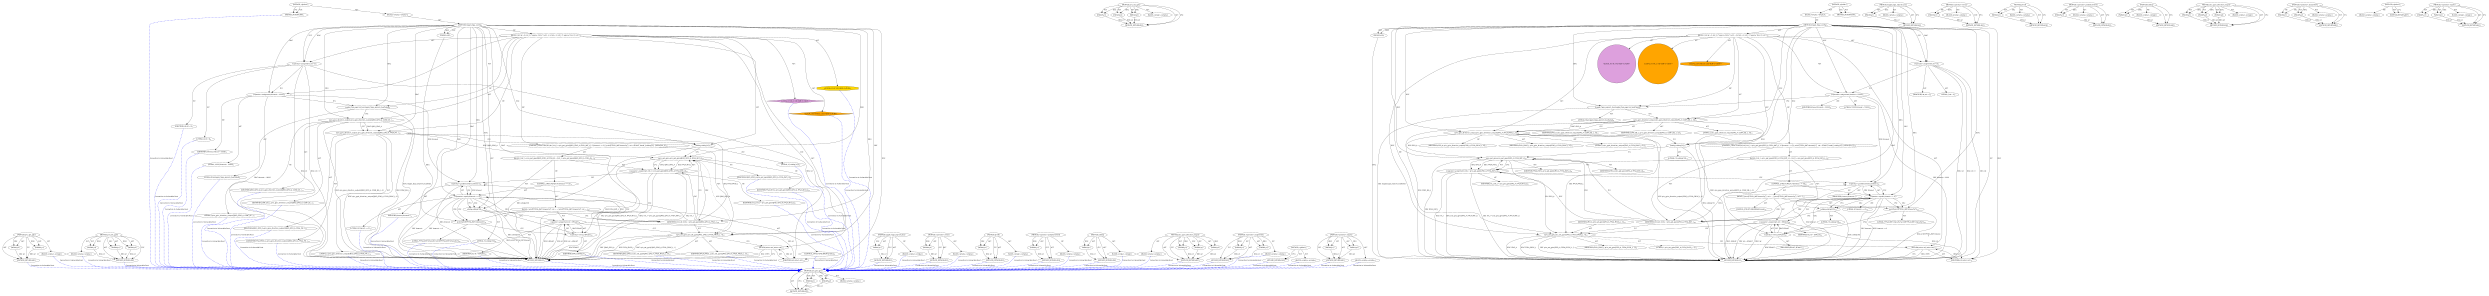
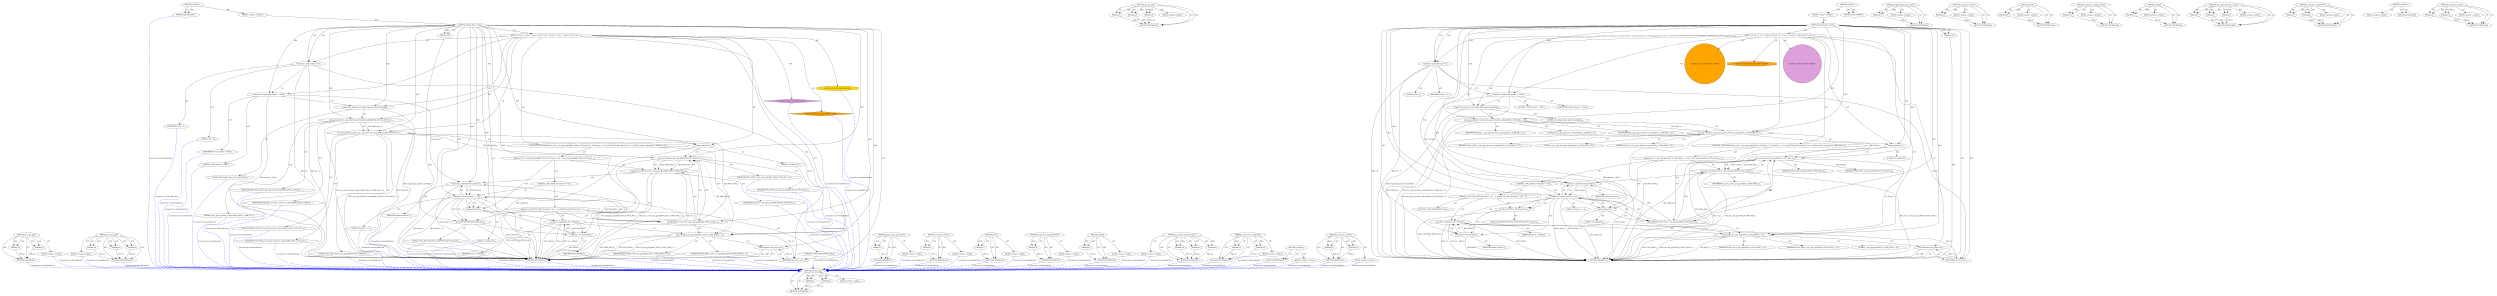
edge "(qrio_get_gpio,qrio_get_gpio(GPIO_A, FPGA_INIT_L))" -> "(IDENTIFIER,FPGA_INIT_L,qrio_get_gpio(GPIO_A, FPGA_INIT_L))": label "AST: " -> "DDG: EFAULT"
edge "(IDENTIFIER,GPIO_A,qrio_set_gpio(GPIO_A, FPGA_PROG_L, 1))" -> "(qrio_set_gpio,qrio_set_gpio(GPIO_A, FPGA_PROG_L, 1))": reversed
